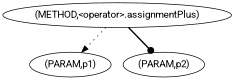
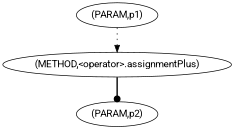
edge "(METHOD,<operator>.assignmentPlus)" -> "(PARAM,p1)": reversed
